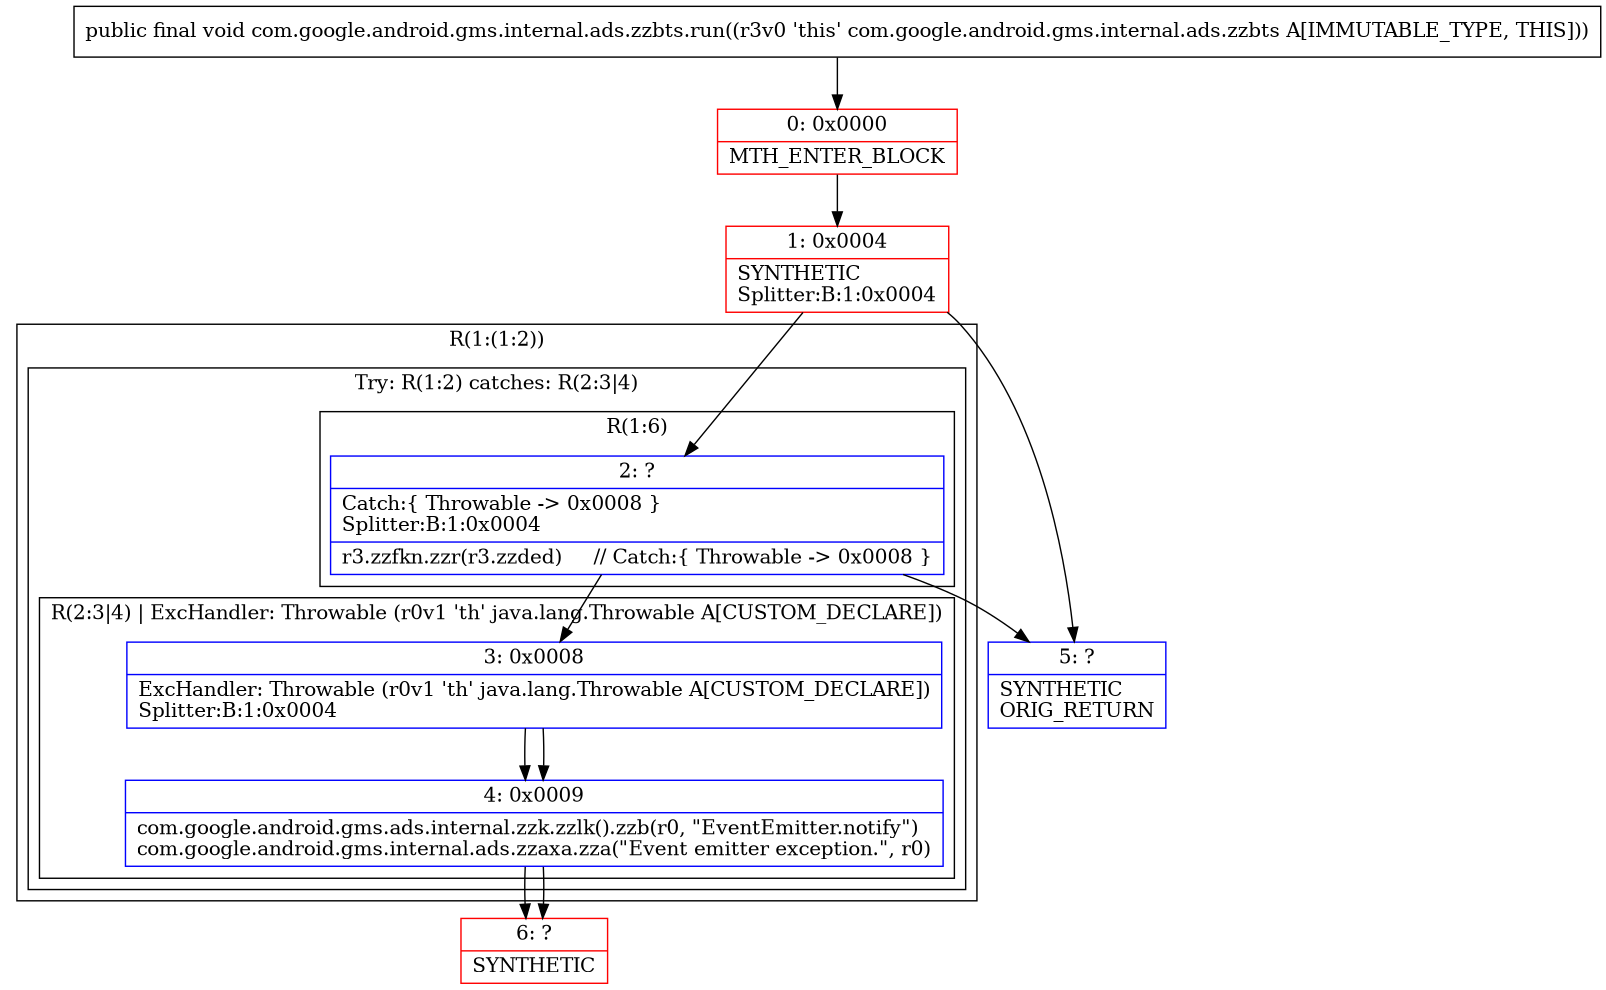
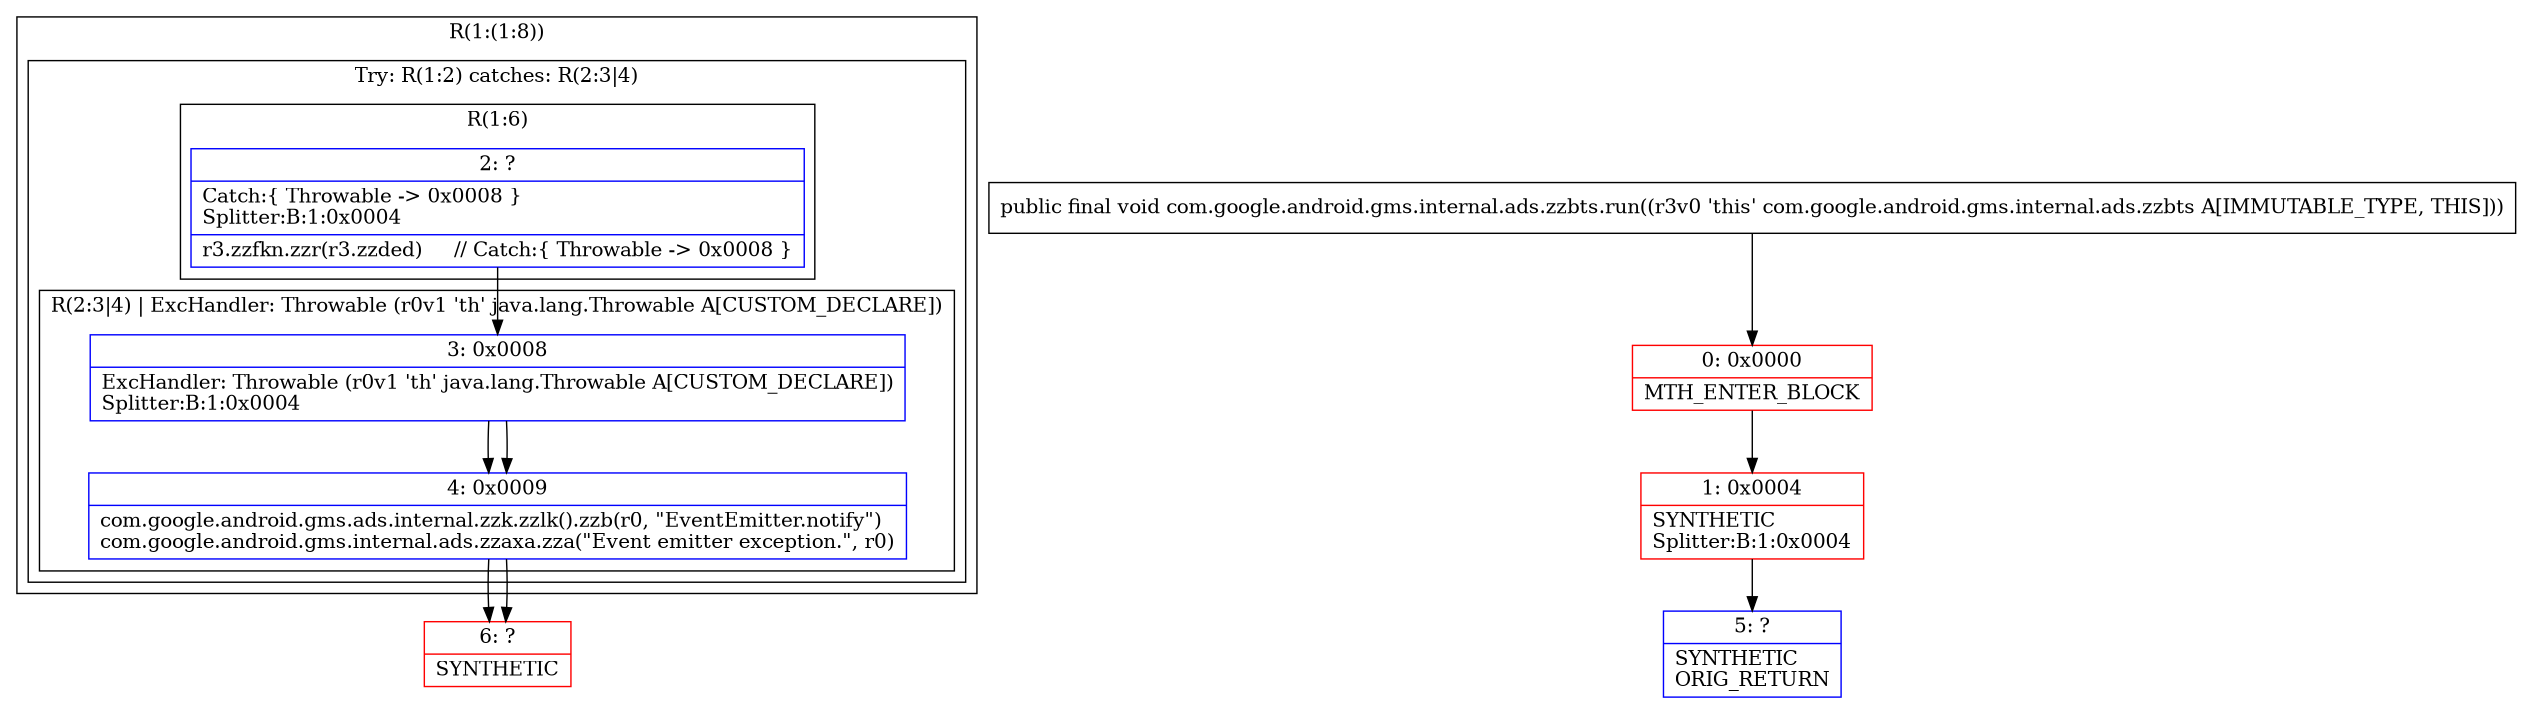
cluster "R(1:(1:2))": label "R(1:(1:2))" -> "R(1:(1:8))"
edge "1: 0x0004" -> "2: ?": removed
edge "2: ?" -> "5: ?": removed
